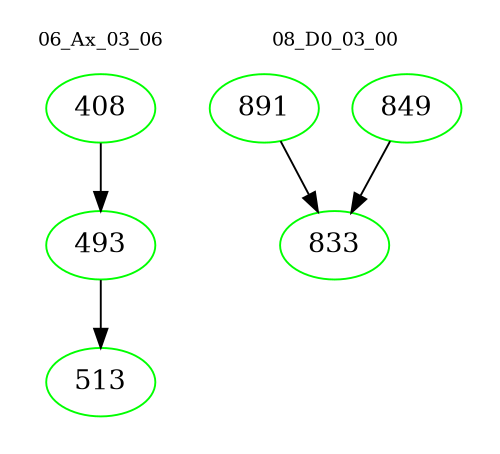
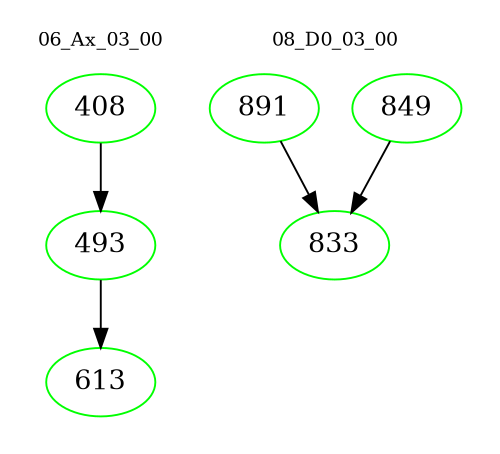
cluster "06_Ax_03_06": label "06_Ax_03_06" -> "06_Ax_03_00"
node "513": label "513" -> "613"
